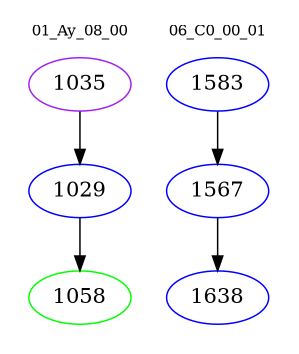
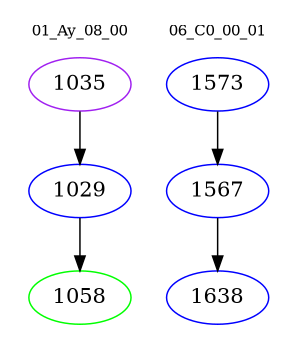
node "1583": label "1583" -> "1573"
